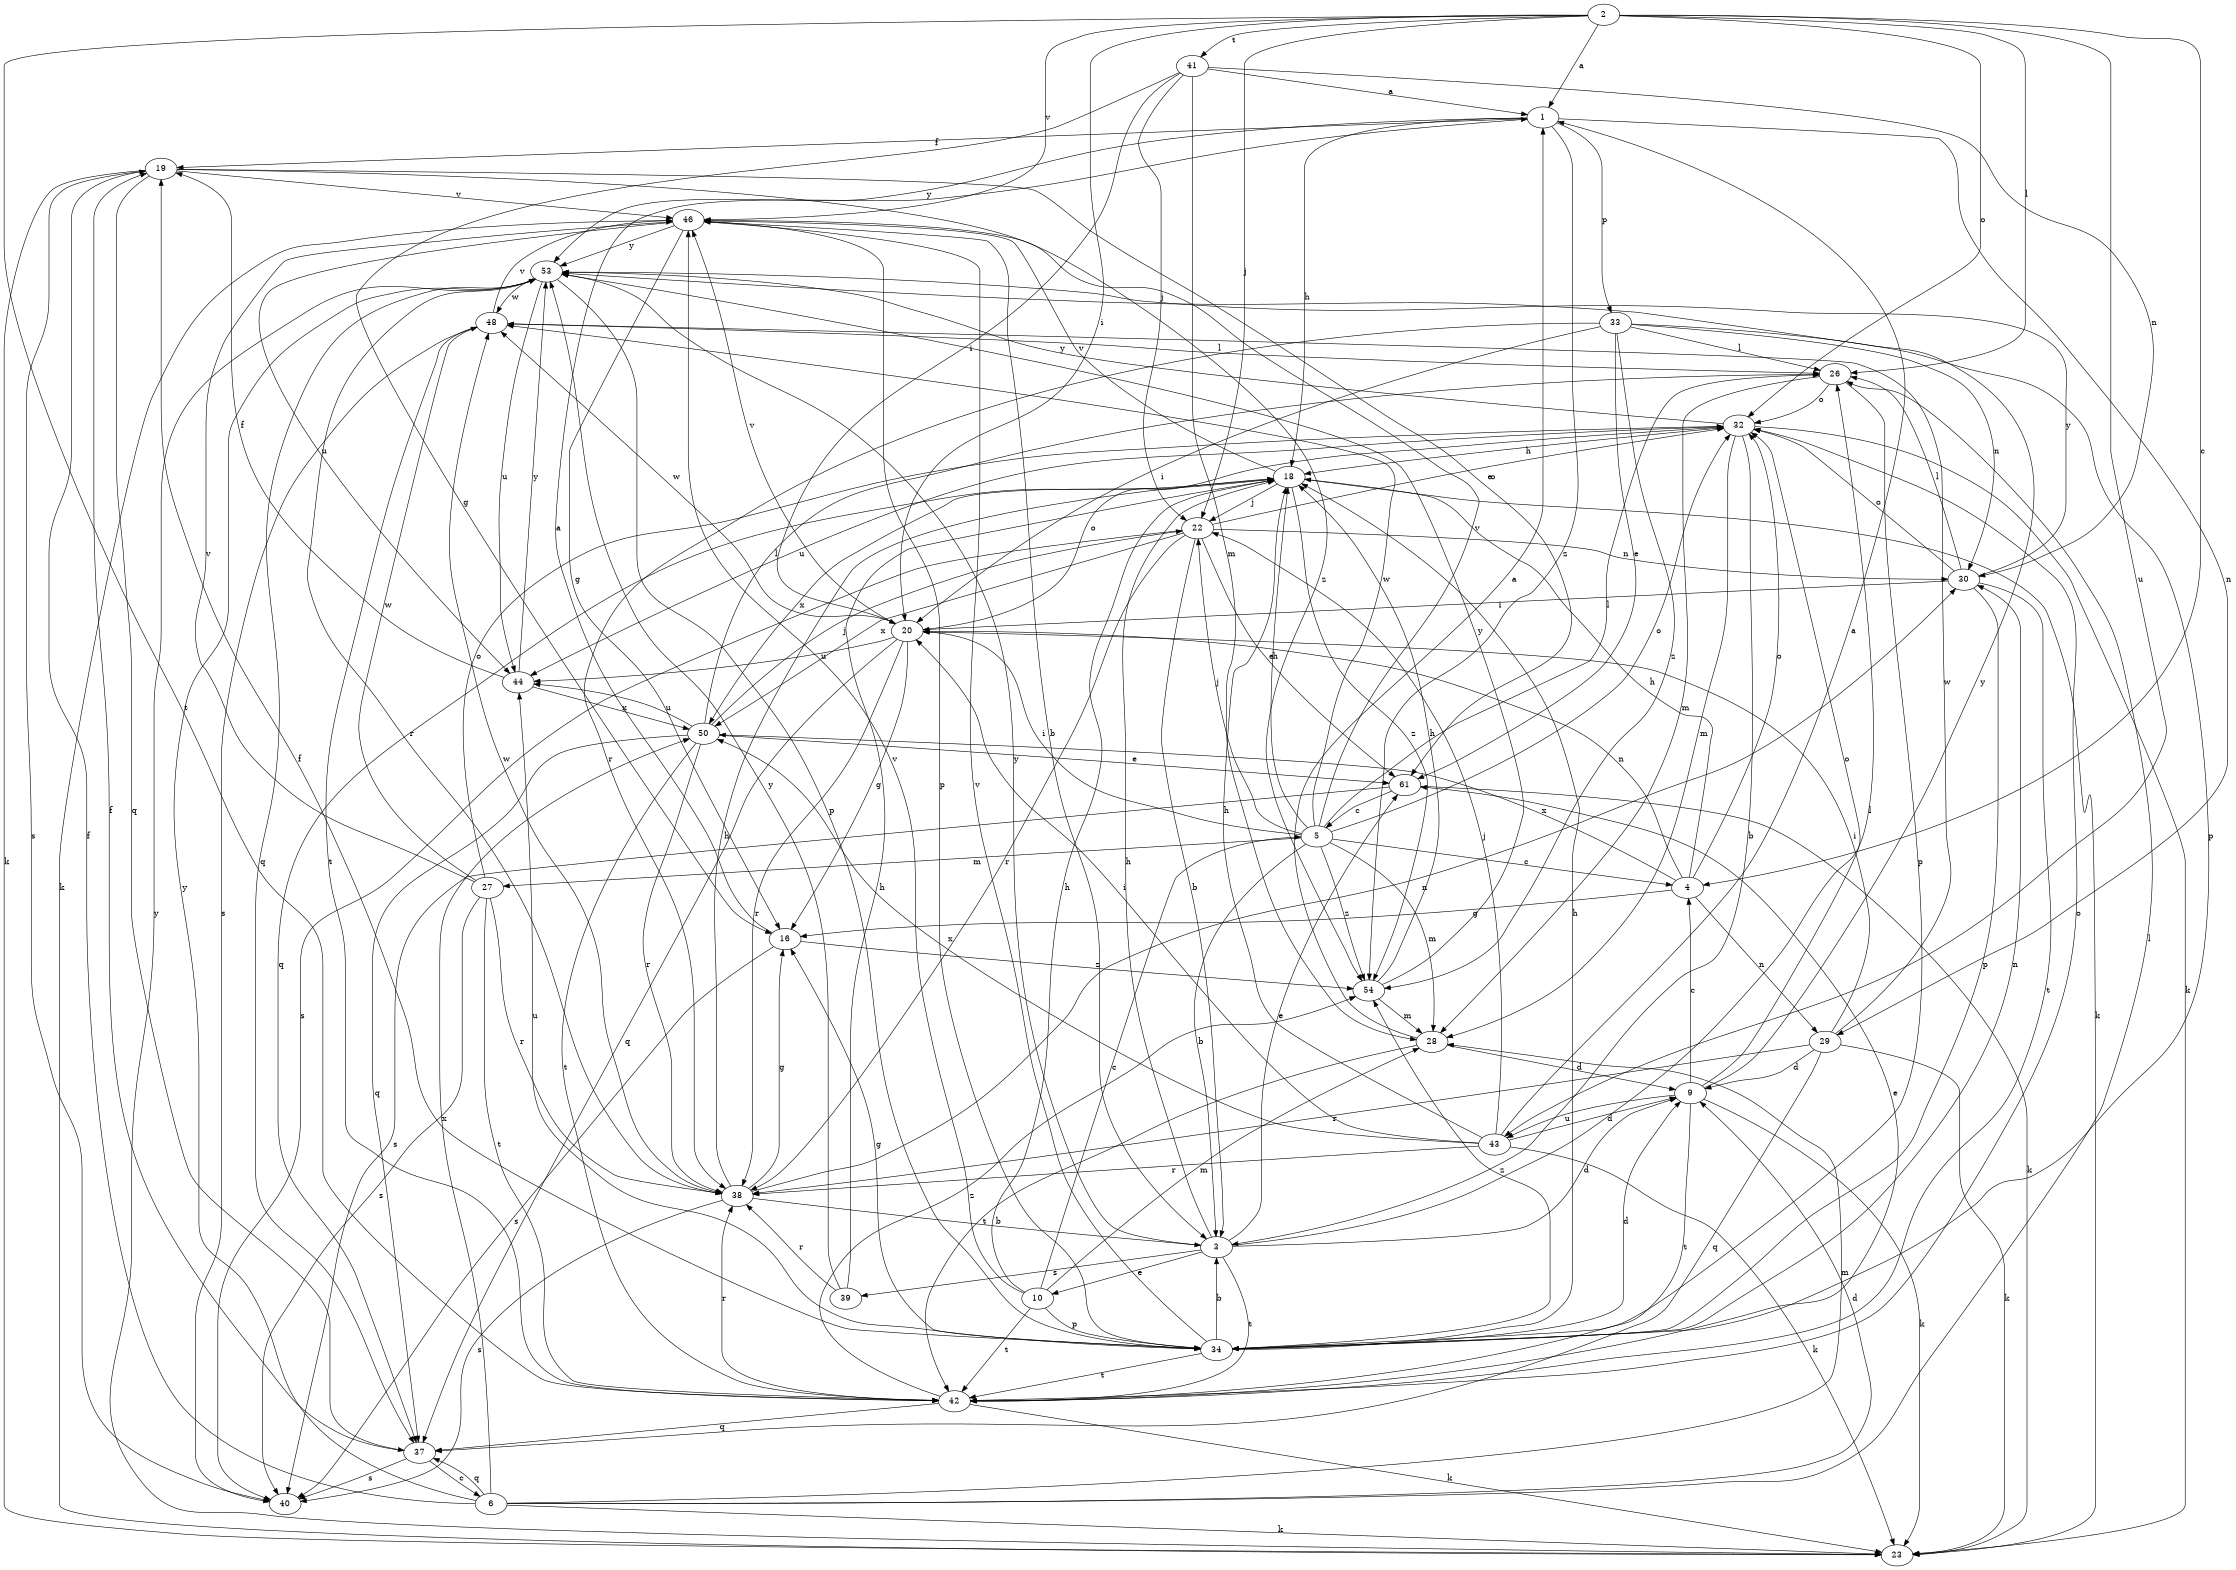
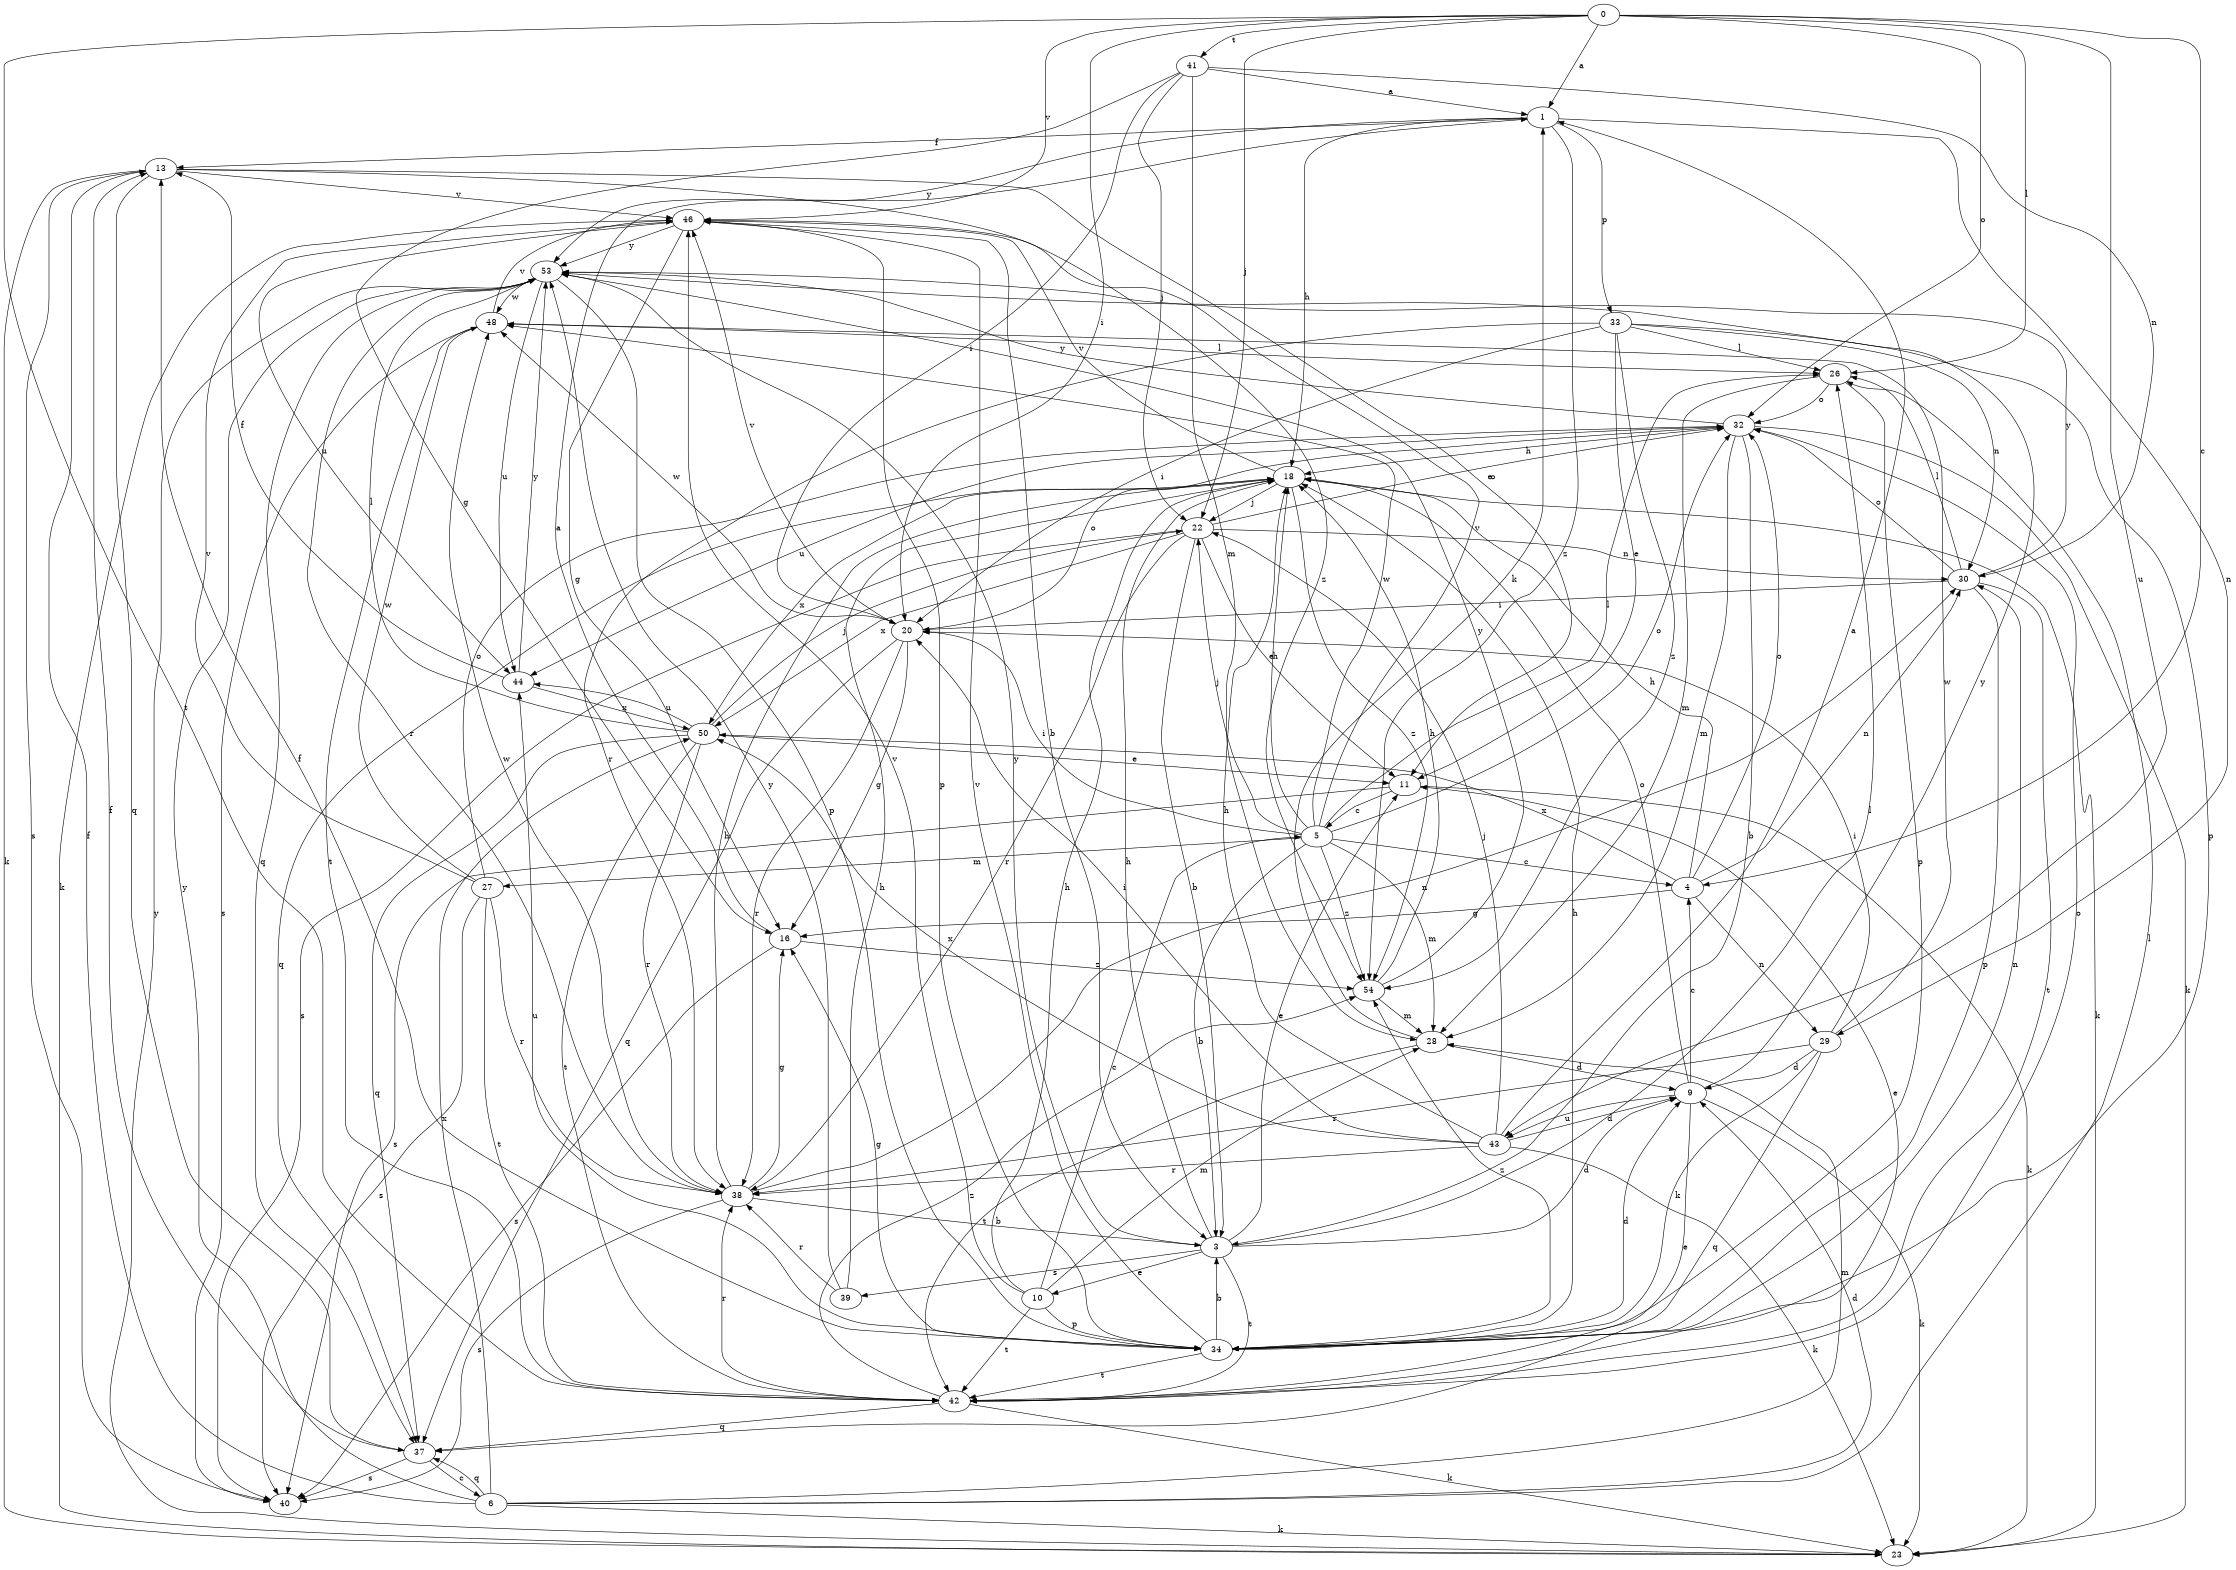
node "2": label "2" -> "0"
node "19": label "19" -> "13"
edge "50" -> "26": now "50" -> "53"
edge "28" -> "1": label "a" -> "k"
edge "4" -> "20": now "4" -> "30"
edge "20" -> "44": removed, label "u"
edge "9" -> "32": now "9" -> "18"
node "61": label "61" -> "11"
edge "9" -> "42": label "t" -> "e"
edge "29" -> "23": now "29" -> "34"
